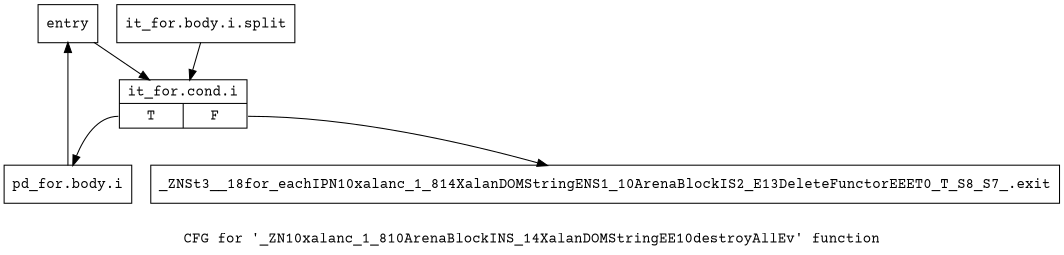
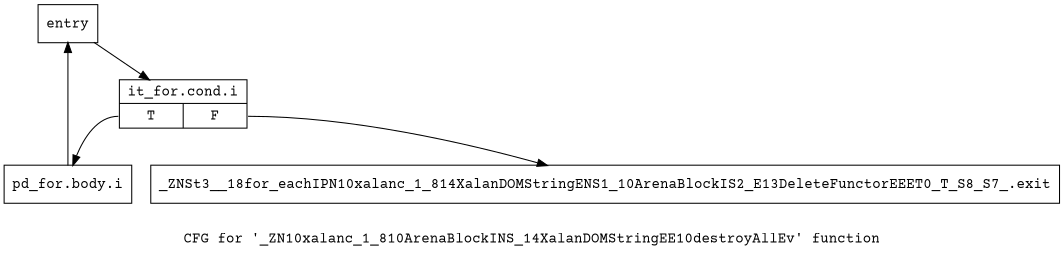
node "it_for.body.i.split": removed
